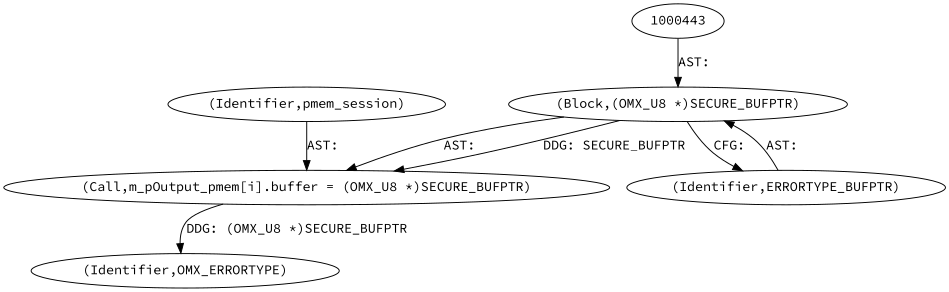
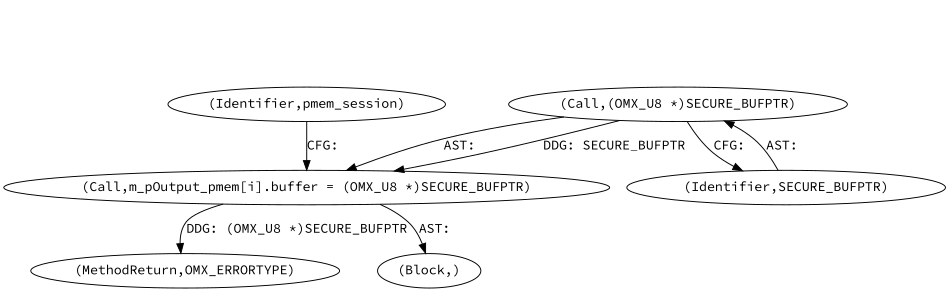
node "1000443": removed
node "(Block,(OMX_U8 *)SECURE_BUFPTR)": label "(Block,(OMX_U8 *)SECURE_BUFPTR)" -> "(Call,(OMX_U8 *)SECURE_BUFPTR)"
edge "(Identifier,pmem_session)" -> "(Call,m_pOutput_pmem[i].buffer = (OMX_U8 *)SECURE_BUFPTR)": label "AST: " -> "CFG: "
node "(Identifier,ERRORTYPE_BUFPTR)": label "(Identifier,ERRORTYPE_BUFPTR)" -> "(Identifier,SECURE_BUFPTR)"
node "(Identifier,OMX_ERRORTYPE)": label "(Identifier,OMX_ERRORTYPE)" -> "(MethodReturn,OMX_ERRORTYPE)"
node "(Block,)": added
